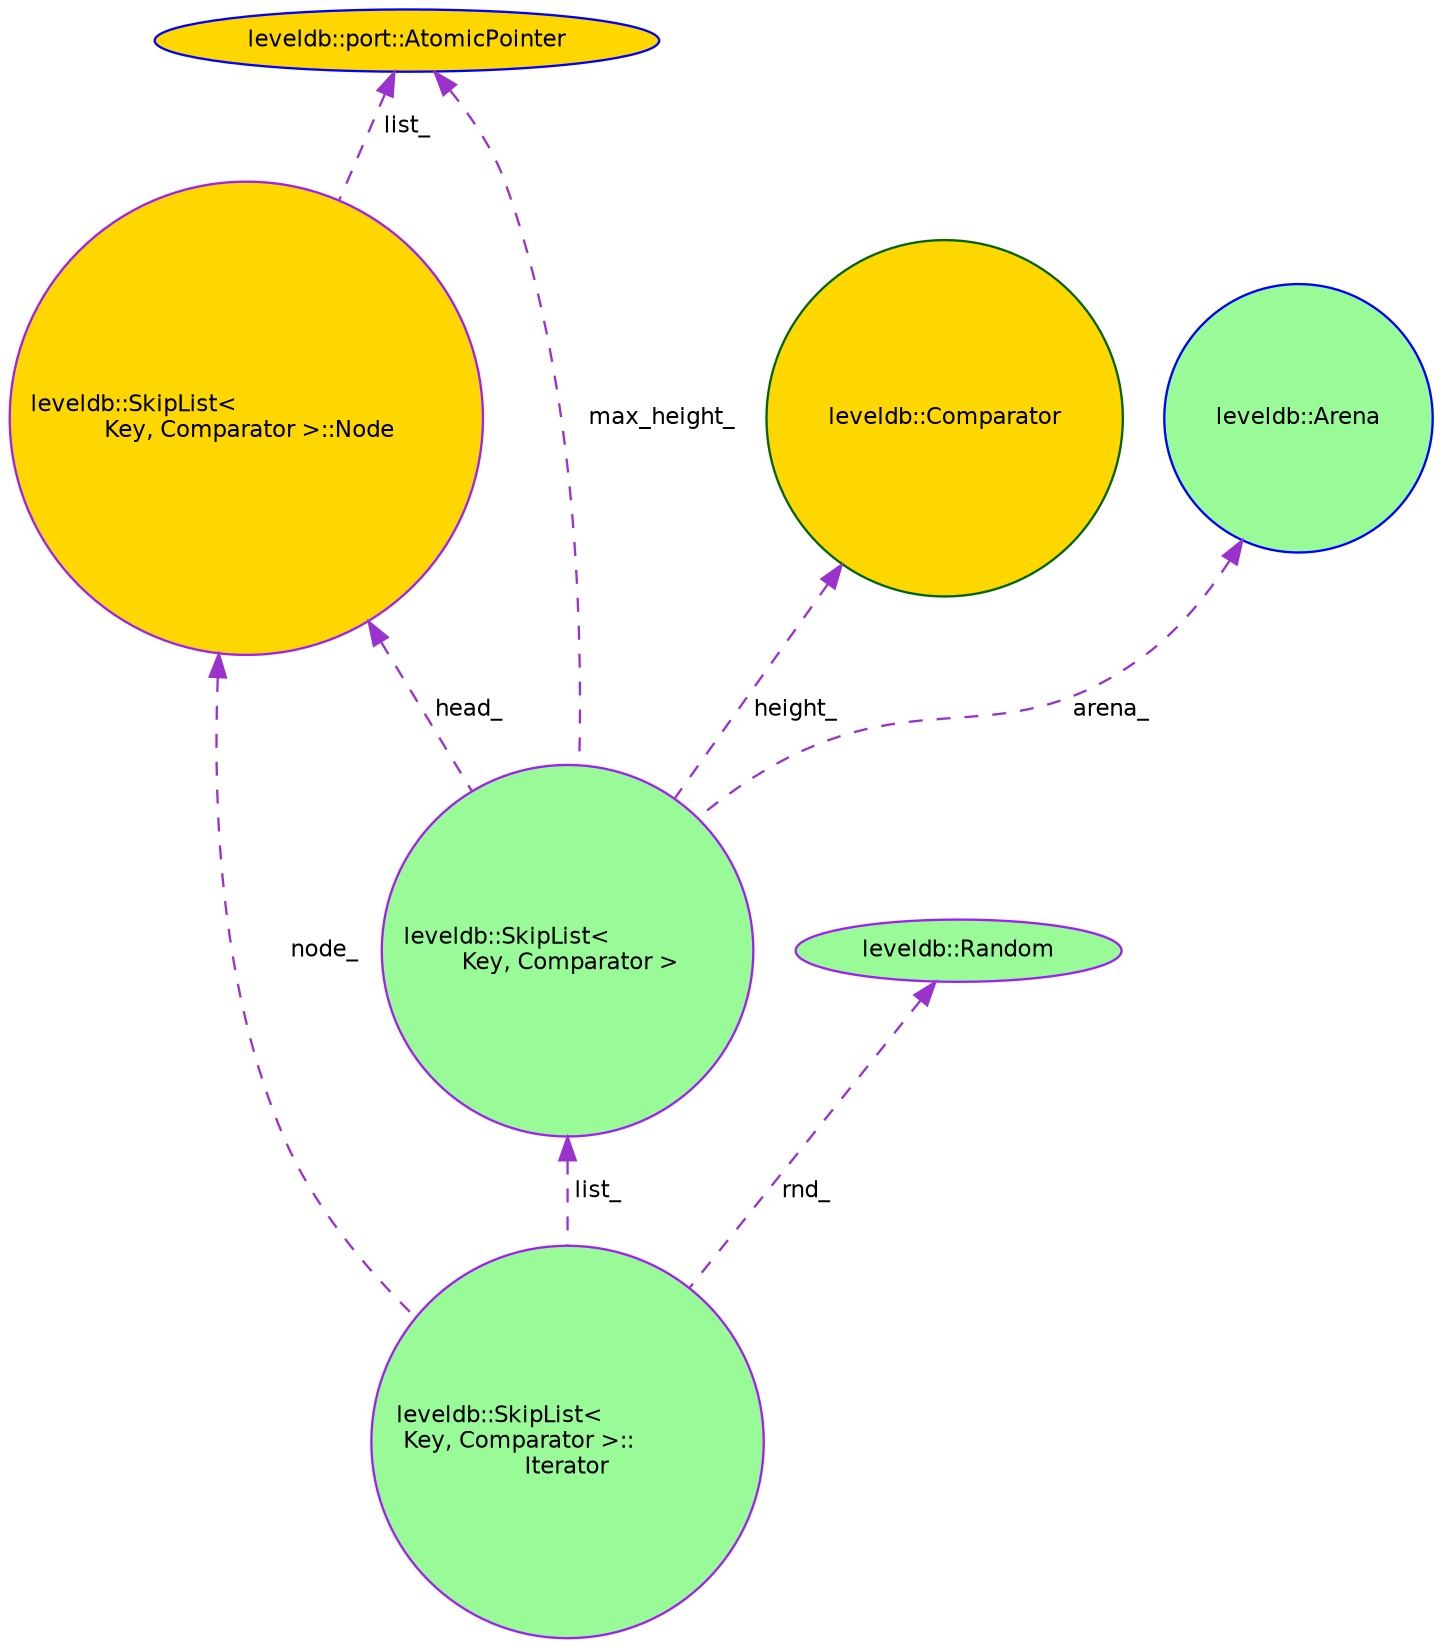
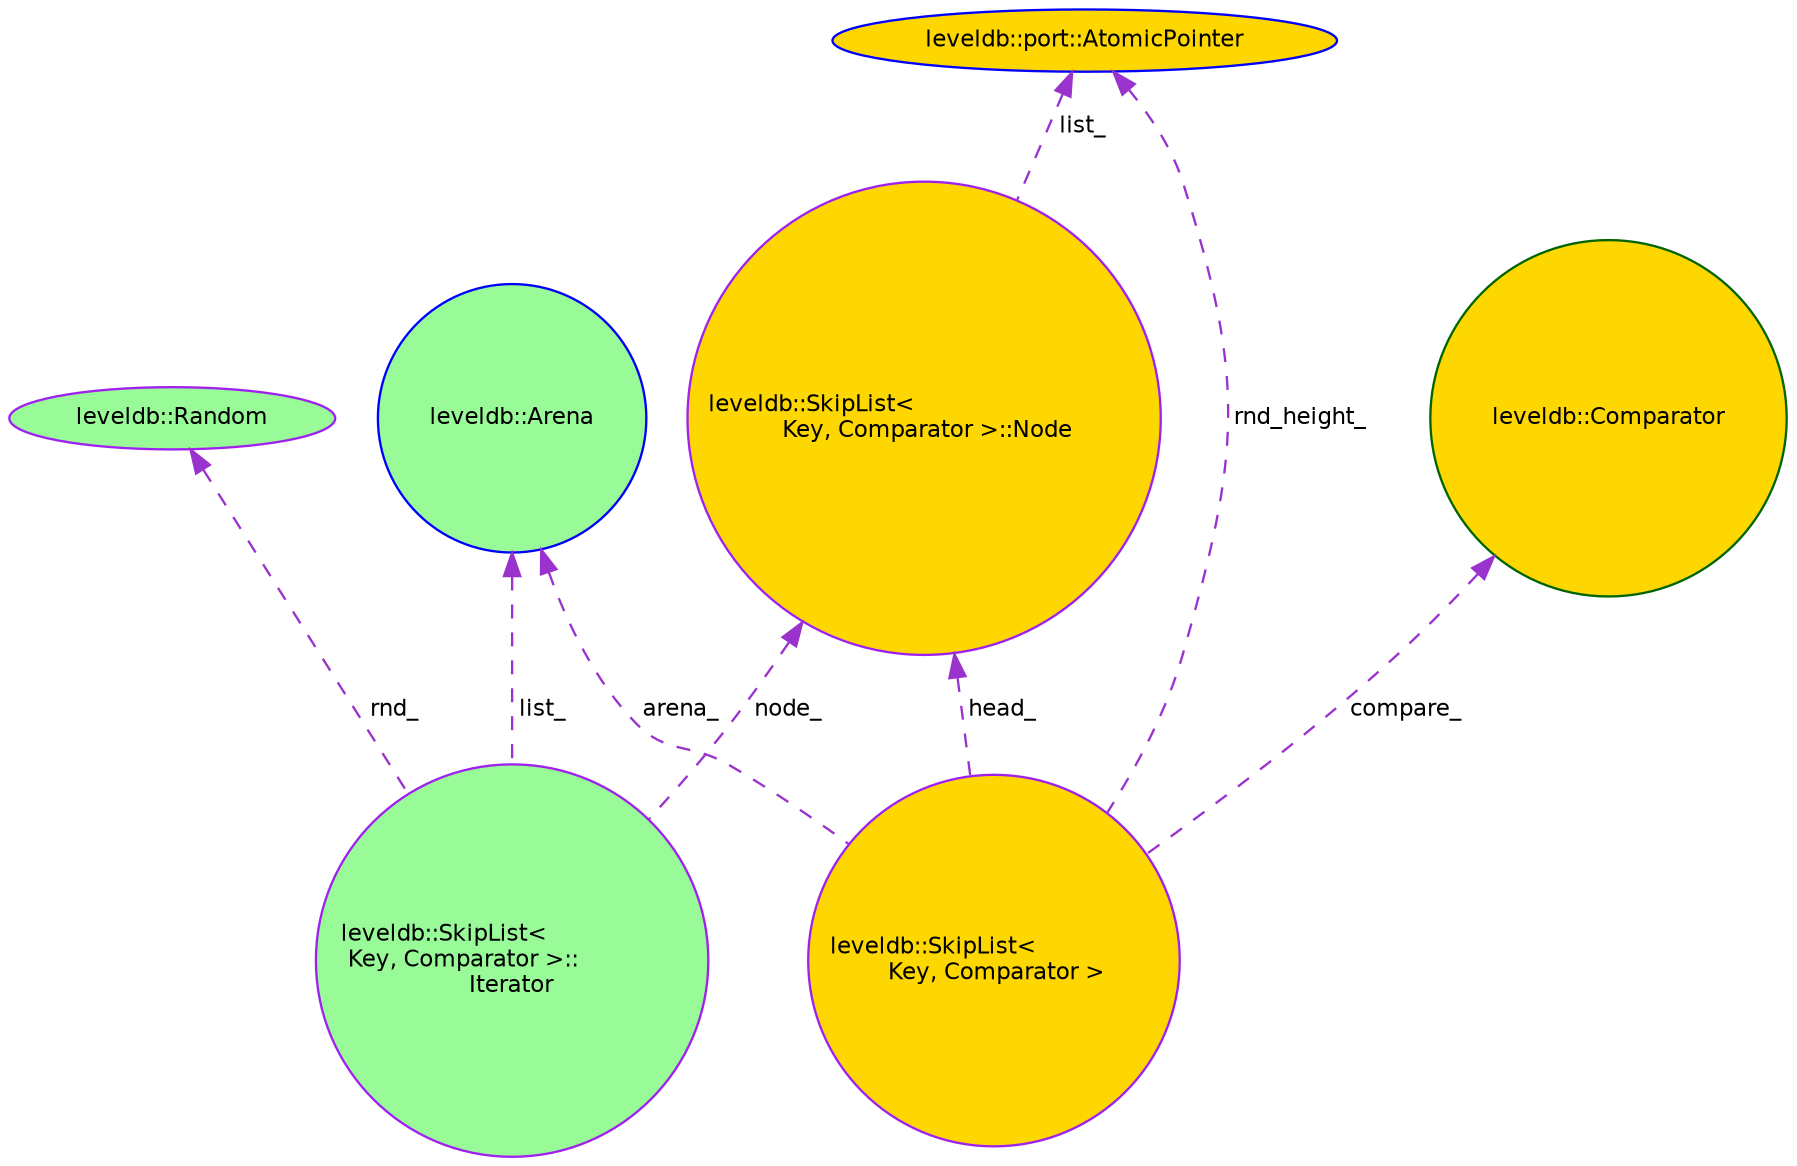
edge "leveldb::SkipList< Key, Comparator >" -> "leveldb::port::AtomicPointer": label " max_height_" -> " rnd_height_"
edge "leveldb::SkipList< Key, Comparator >" -> "leveldb::Comparator": label " height_" -> " compare_"
node "leveldb::SkipList< Key, Comparator >": fillcolor palegreen -> gold
edge "leveldb::SkipList< Key, Comparator >:: Iterator" -> "leveldb::SkipList< Key, Comparator >": now "leveldb::SkipList< Key, Comparator >:: Iterator" -> "leveldb::Arena"
